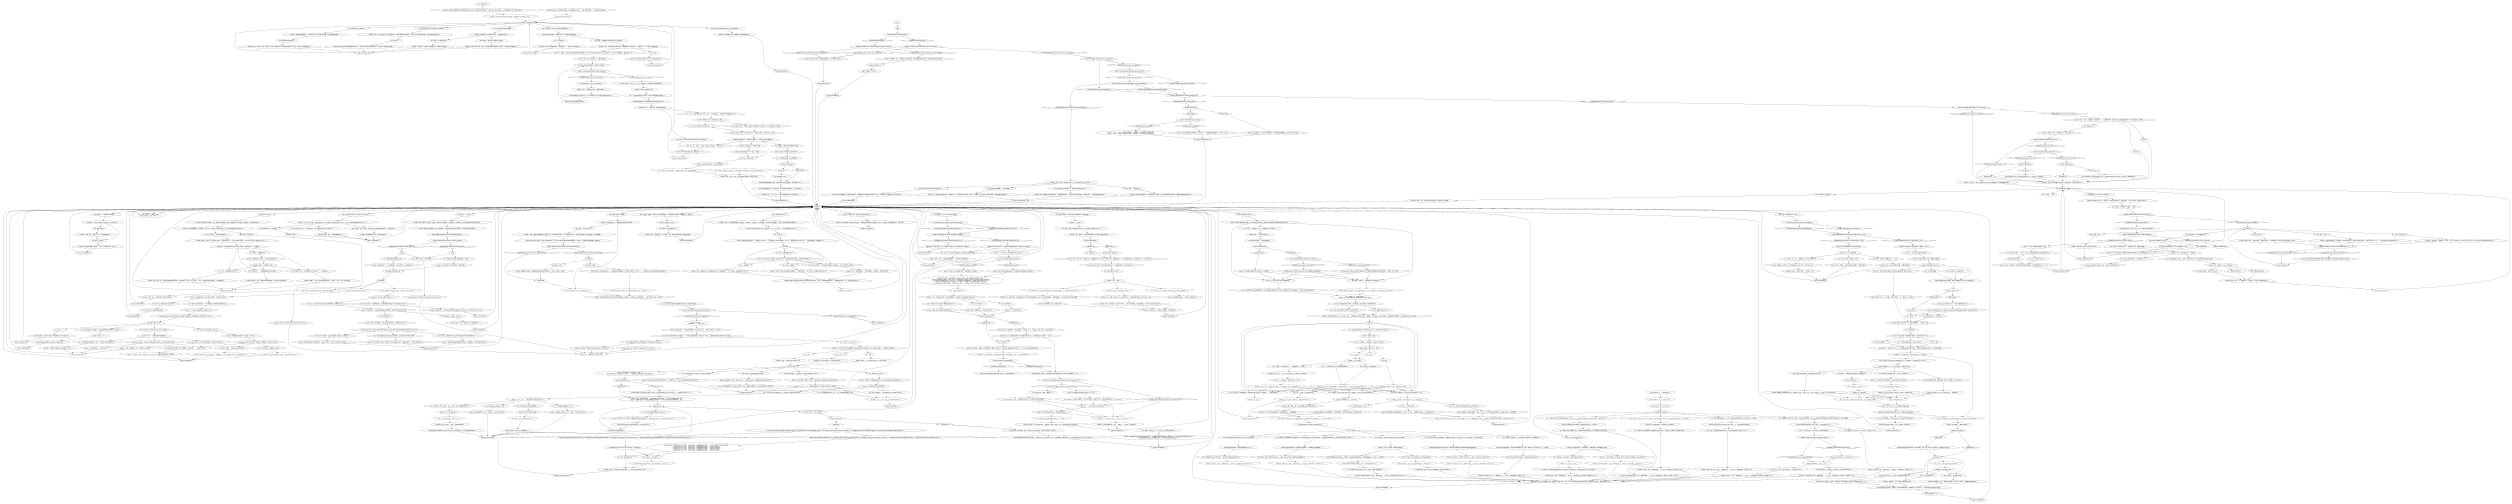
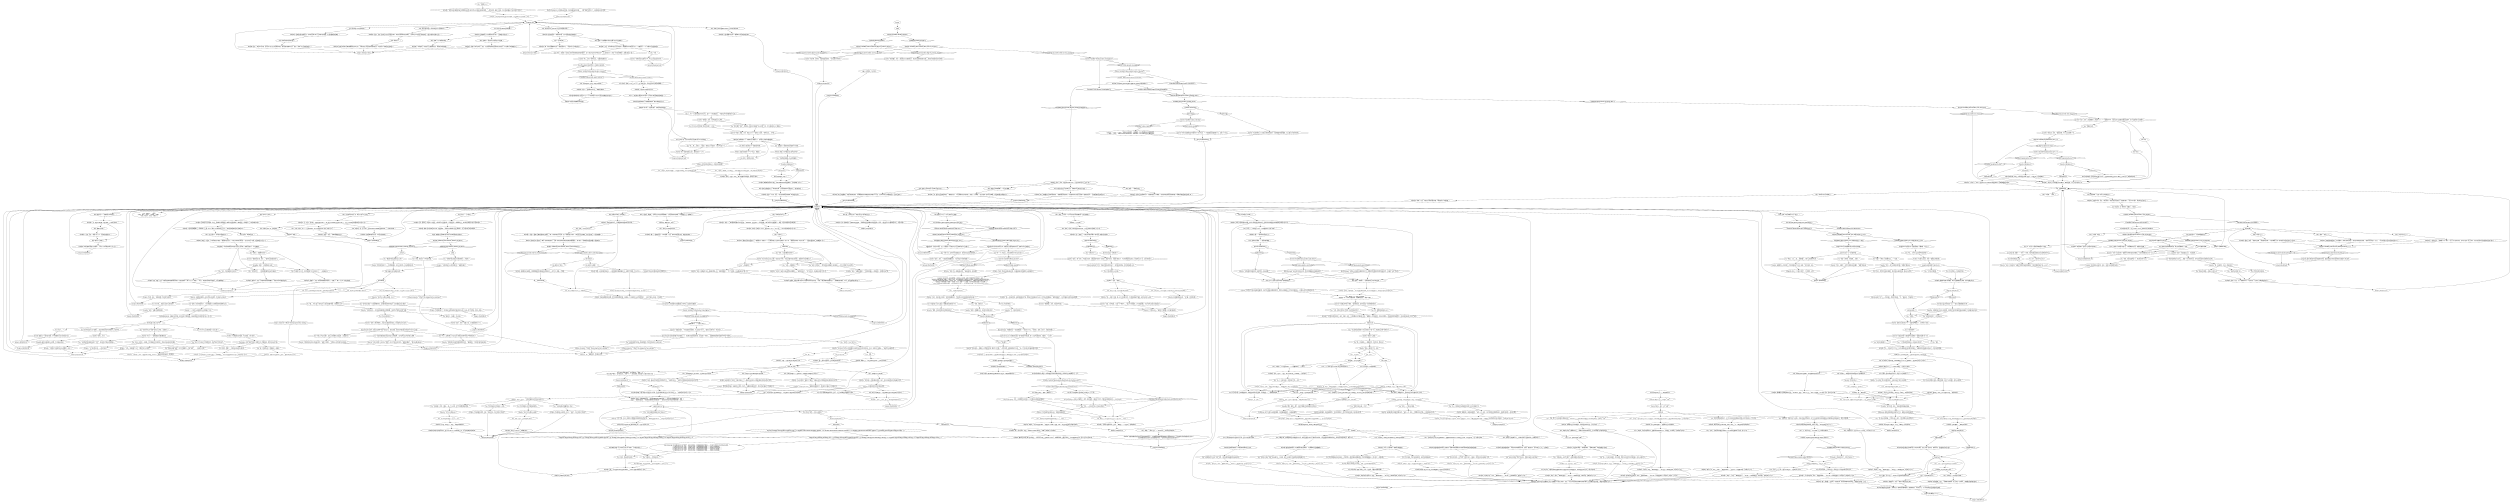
node "Empathy: 你赢不了的。": removed
node "You: “还有一件事。我怎么进到那里面去？我已经跟你妈妈聊过了，不过她不让任何人进去。”": removed
node "不过很快就会好起来的": label "不过很快就会好起来的" -> "mindhub"
